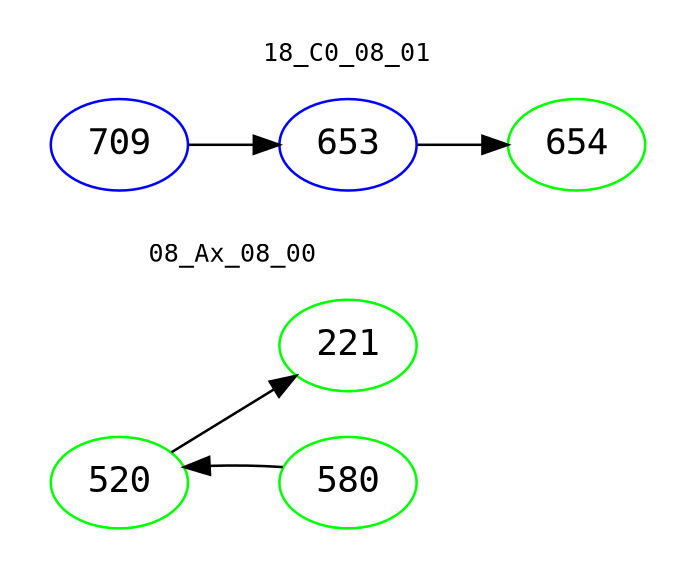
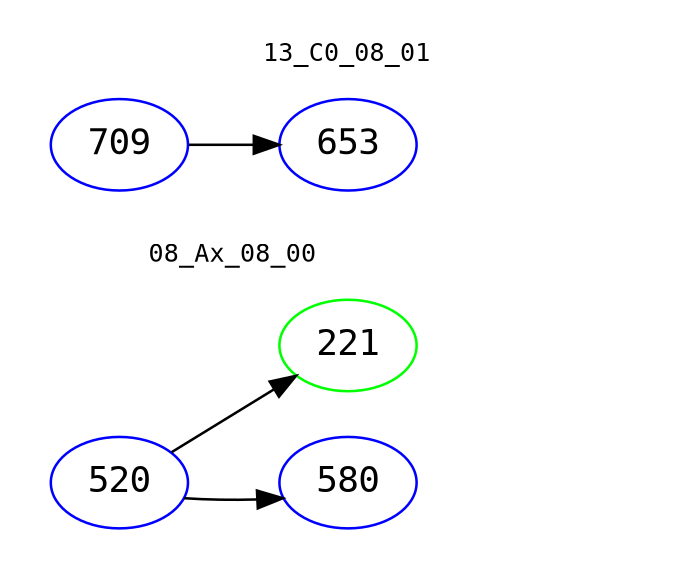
cluster "18_C0_08_01": label "18_C0_08_01" -> "13_C0_08_01"
node "654": removed
edge "580" -> "520": reversed
node "520": color green -> blue
node "580": color green -> blue
